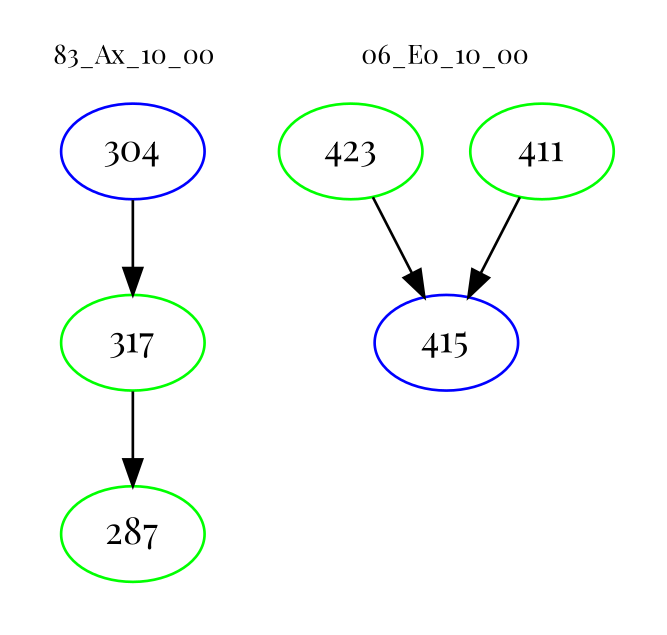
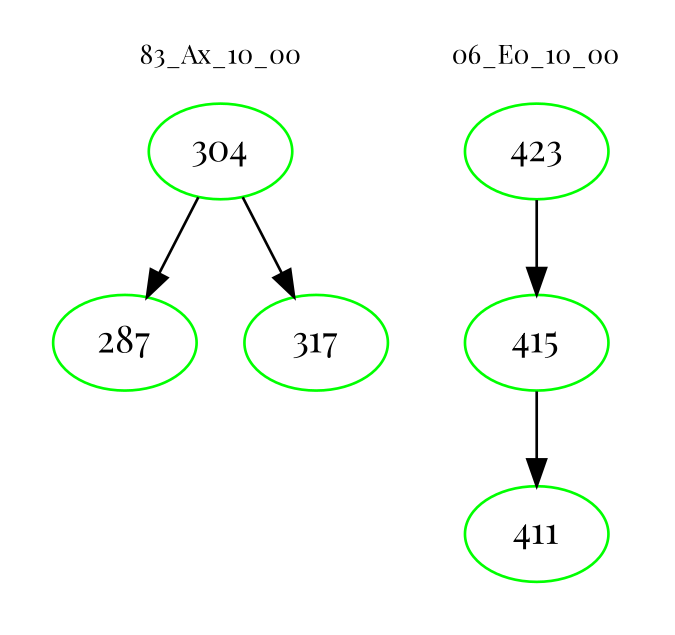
node "304": color blue -> green
edge "411" -> "415": reversed
node "415": color blue -> green
edge "317" -> "287": now "304" -> "287"
